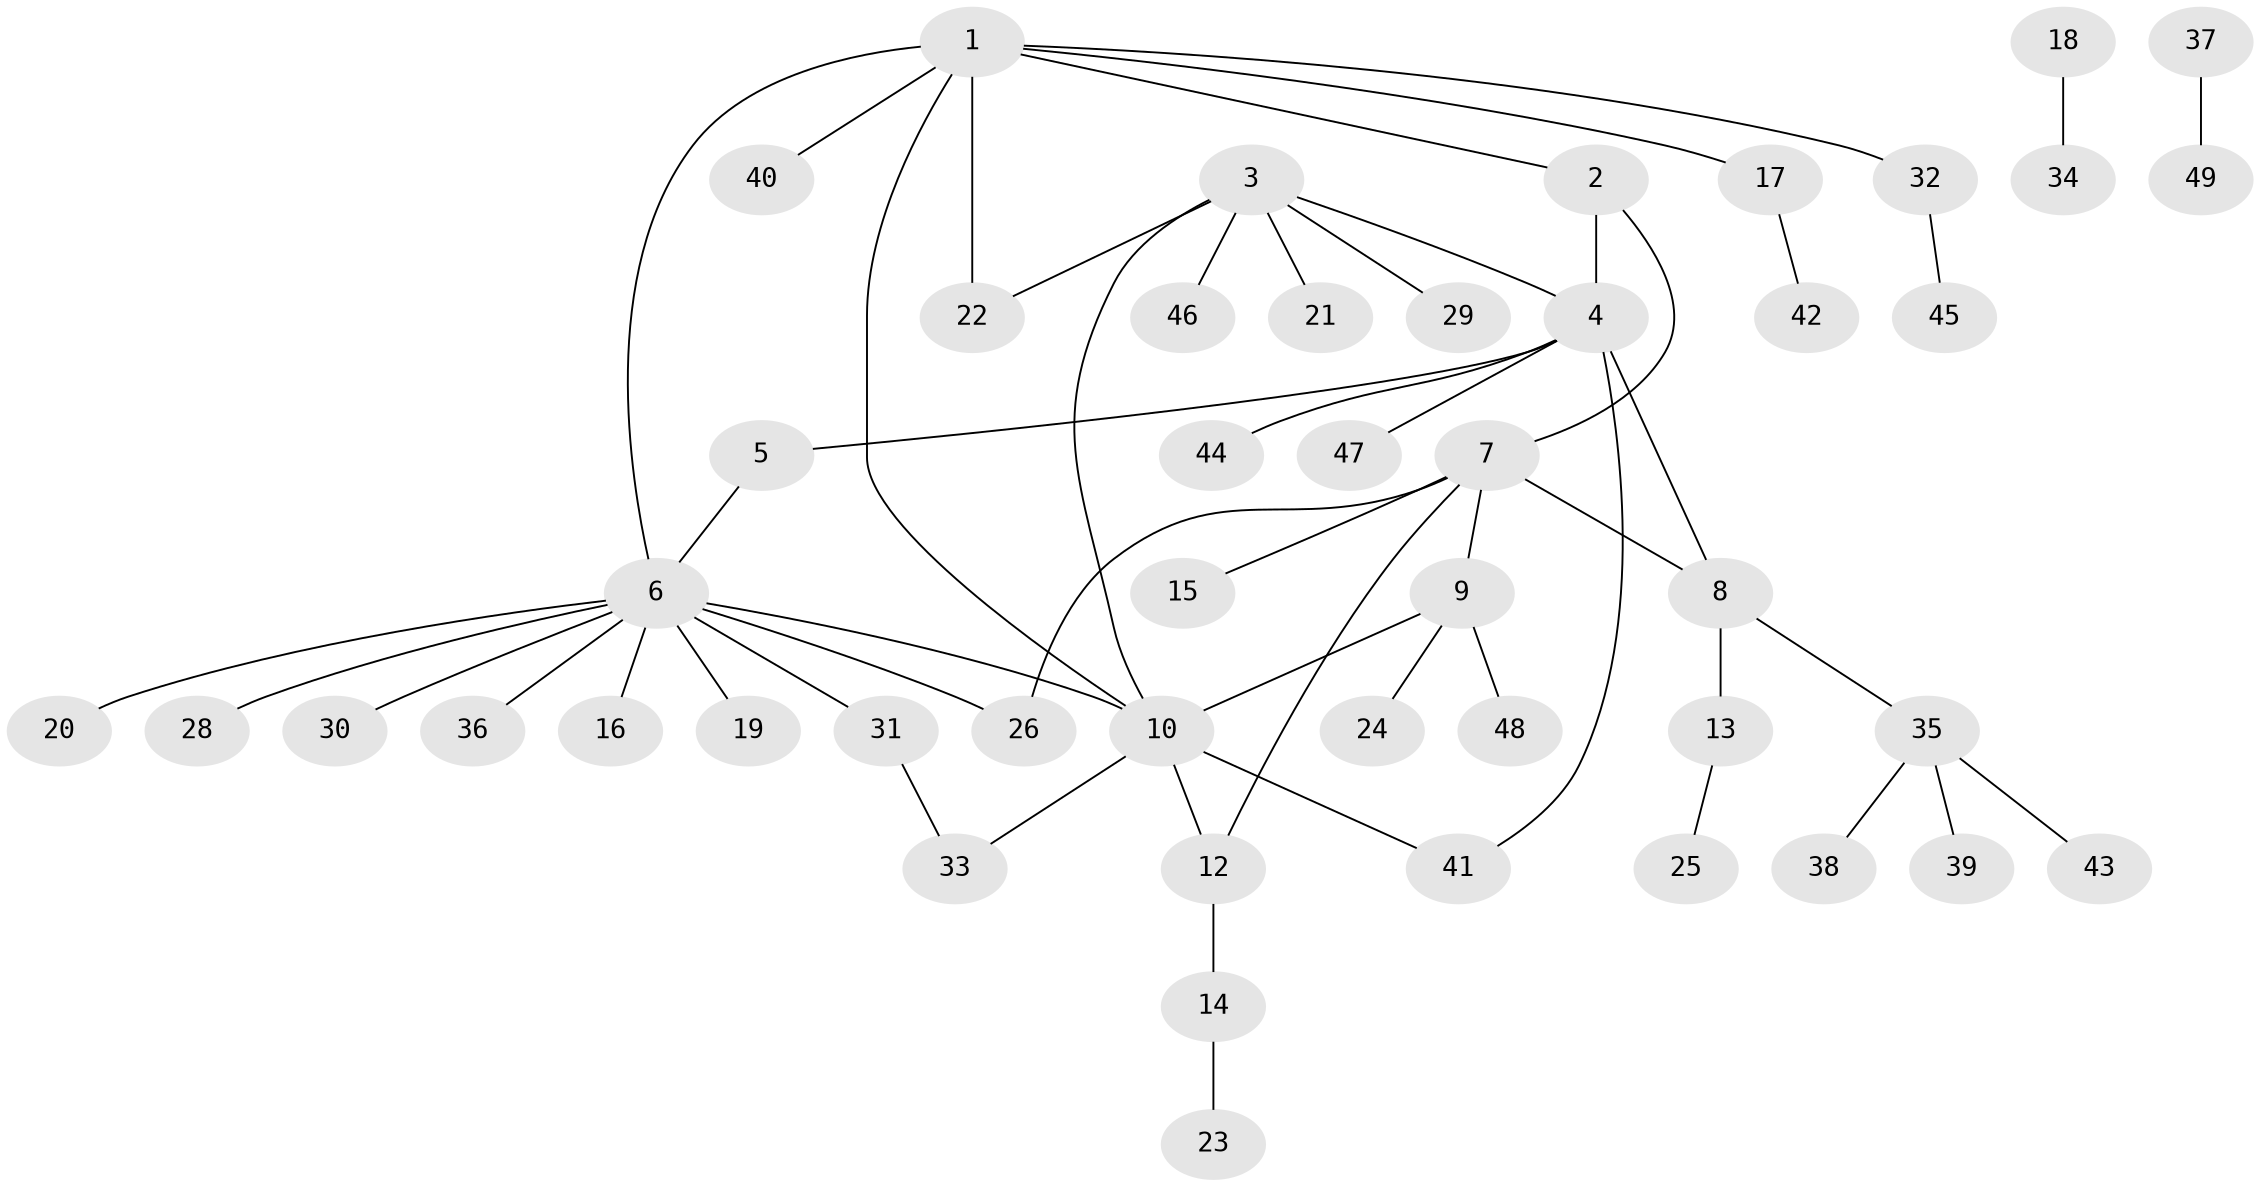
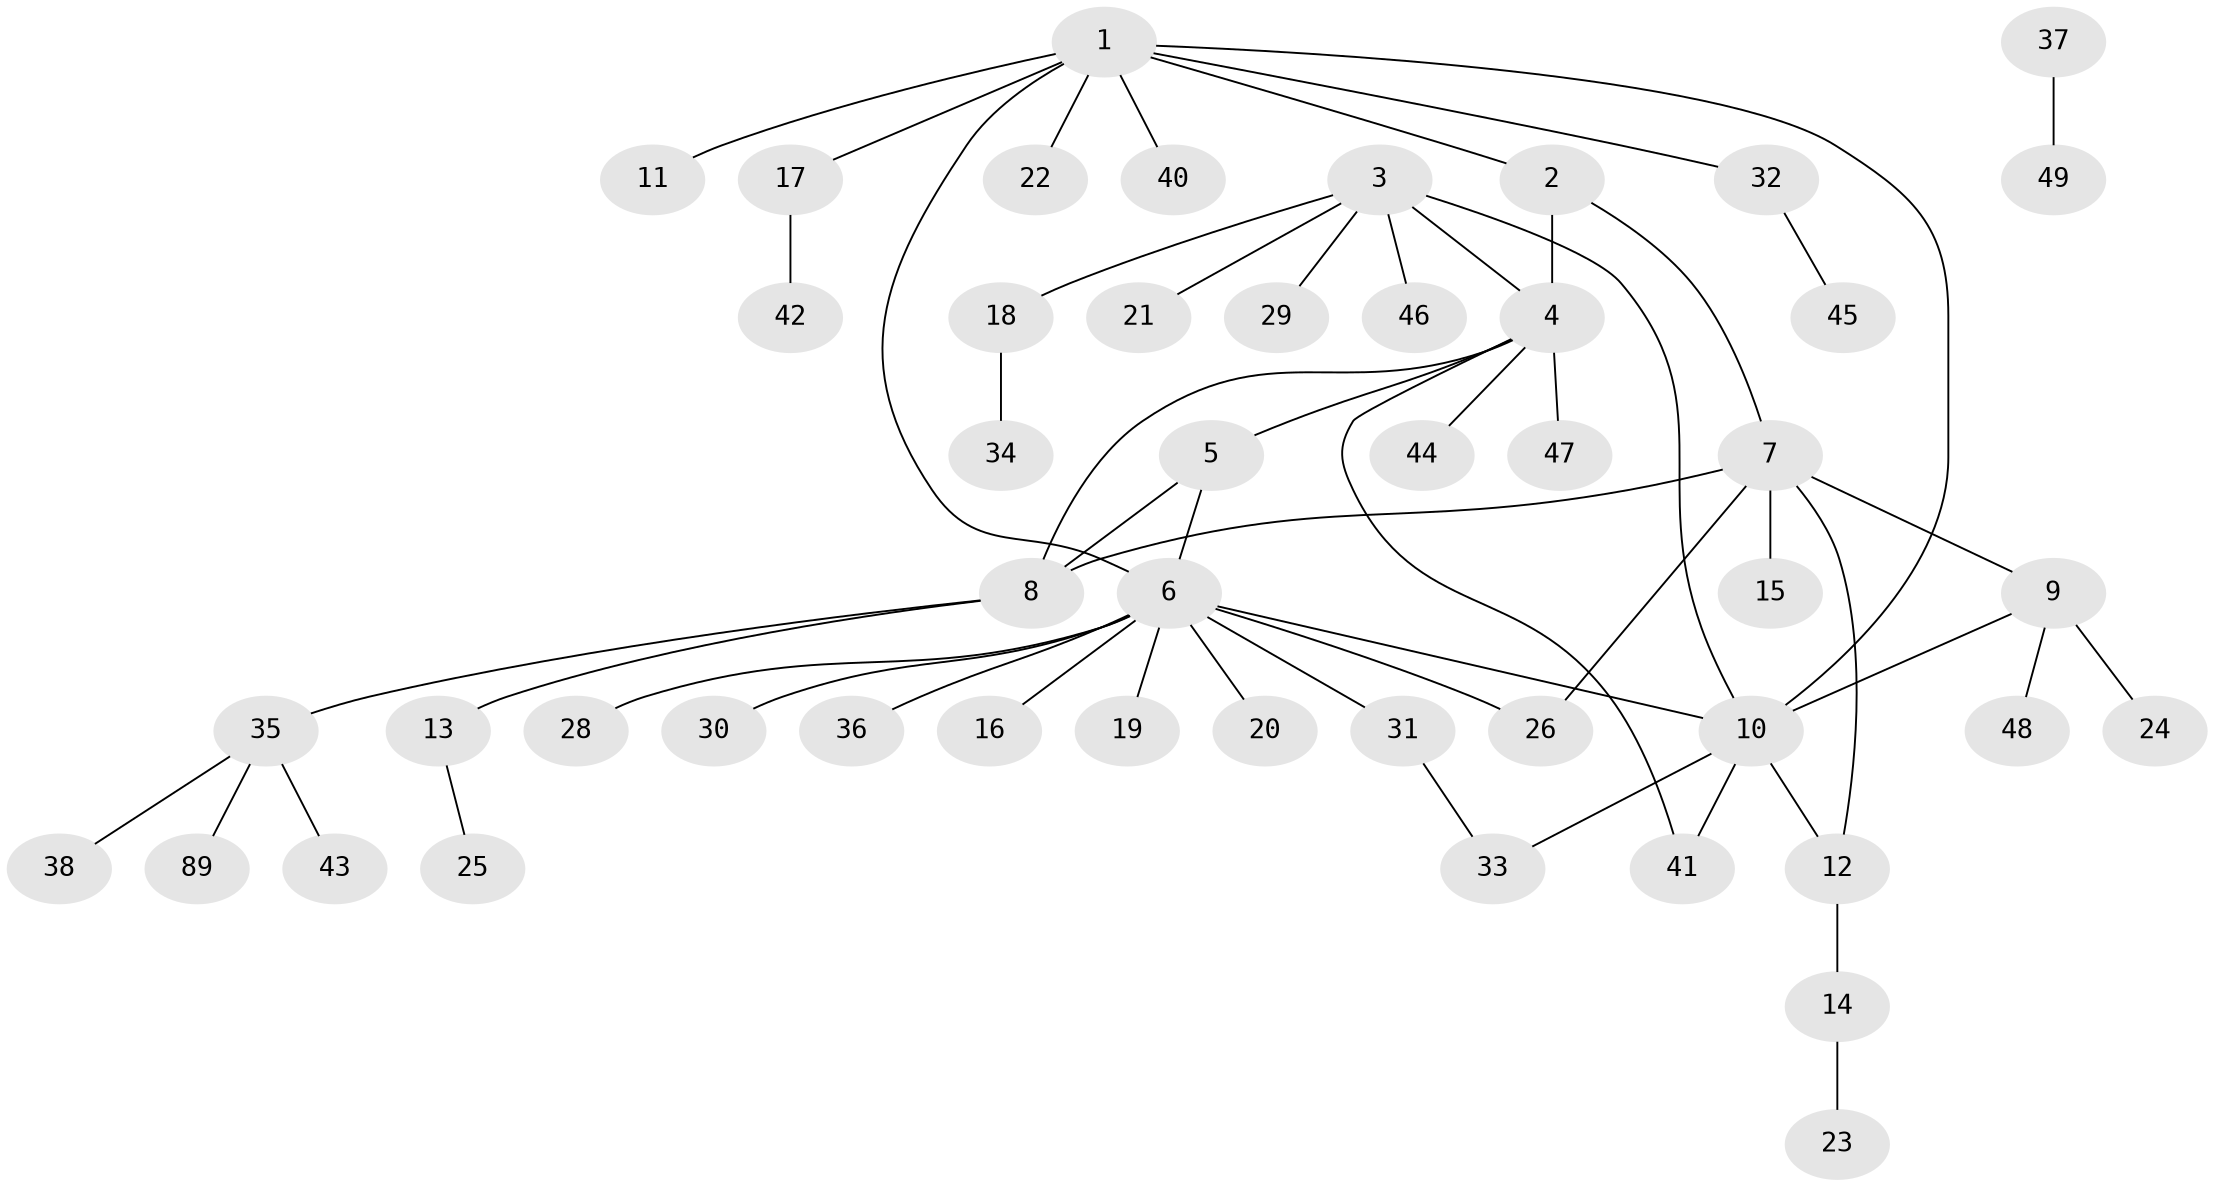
node "11": added
edge "3" -- "22": now "3" -- "18"
edge "5" -- "8": added
node "39": label "39" -> "89"
